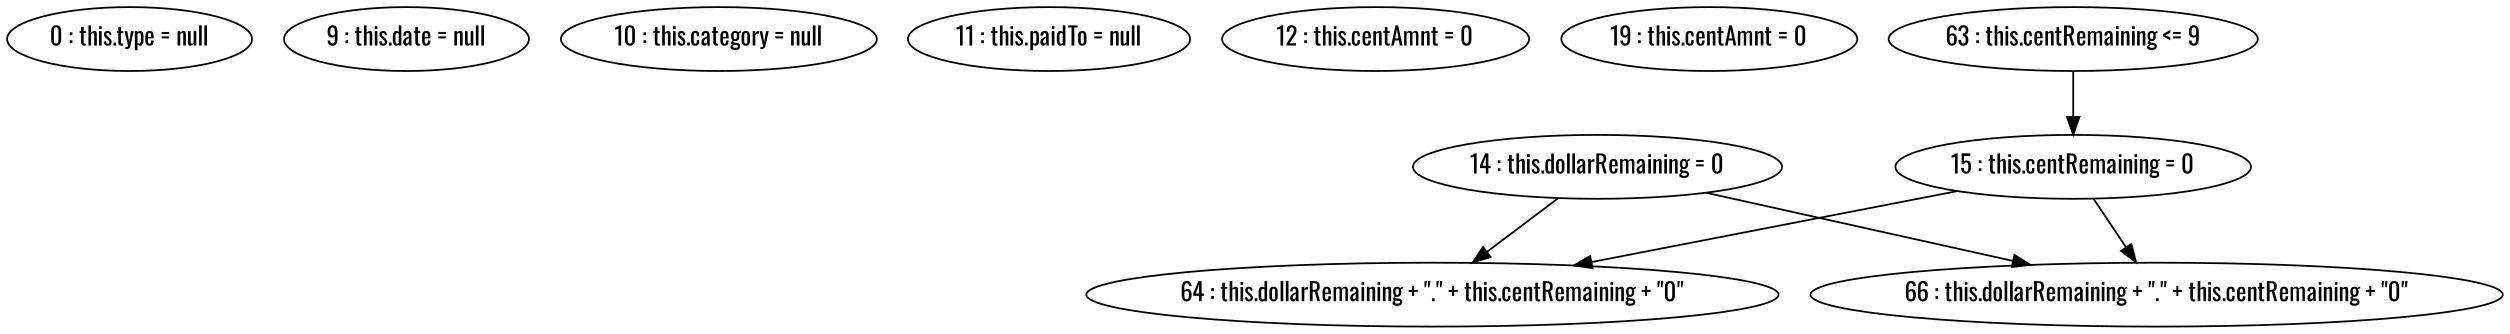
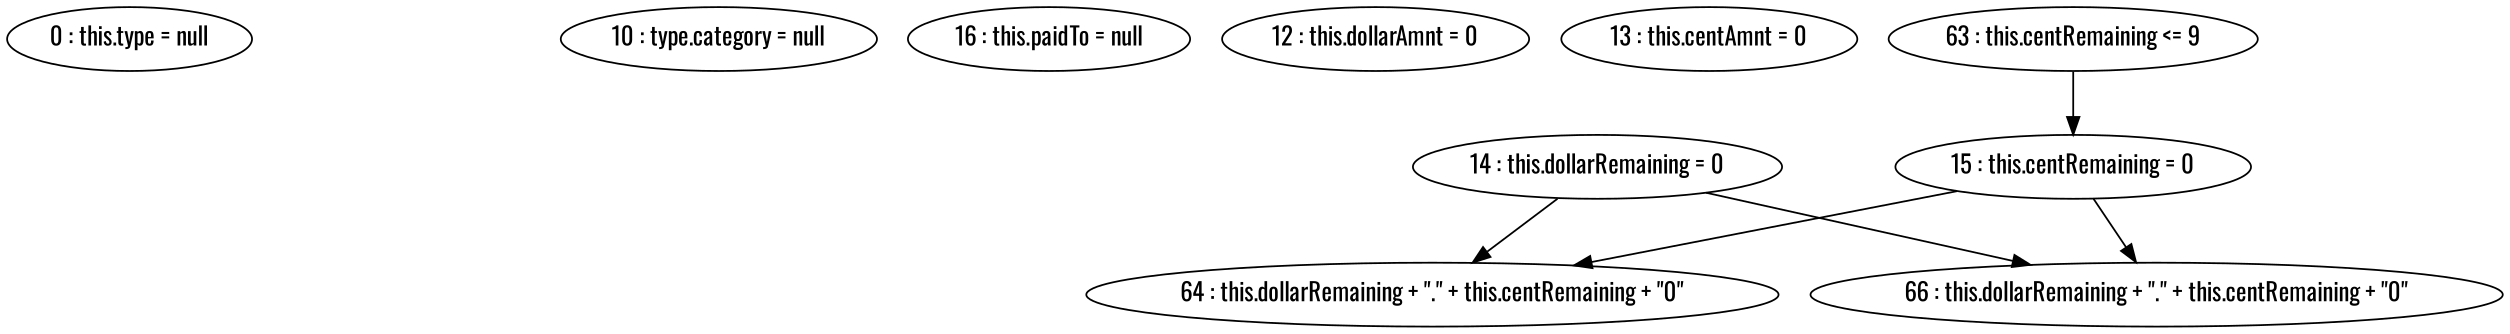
node "9 : this.date = null": removed
node "10 : this.category = null": label "10 : this.category = null" -> "10 : type.category = null"
node "11 : this.paidTo = null": label "11 : this.paidTo = null" -> "16 : this.paidTo = null"
node "12 : this.centAmnt = 0": label "12 : this.centAmnt = 0" -> "12 : this.dollarAmnt = 0"
node "19 : this.centAmnt = 0": label "19 : this.centAmnt = 0" -> "13 : this.centAmnt = 0"
